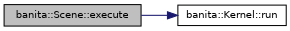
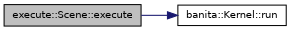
node "banita::Scene::execute": label "banita::Scene::execute" -> "execute::Scene::execute"
